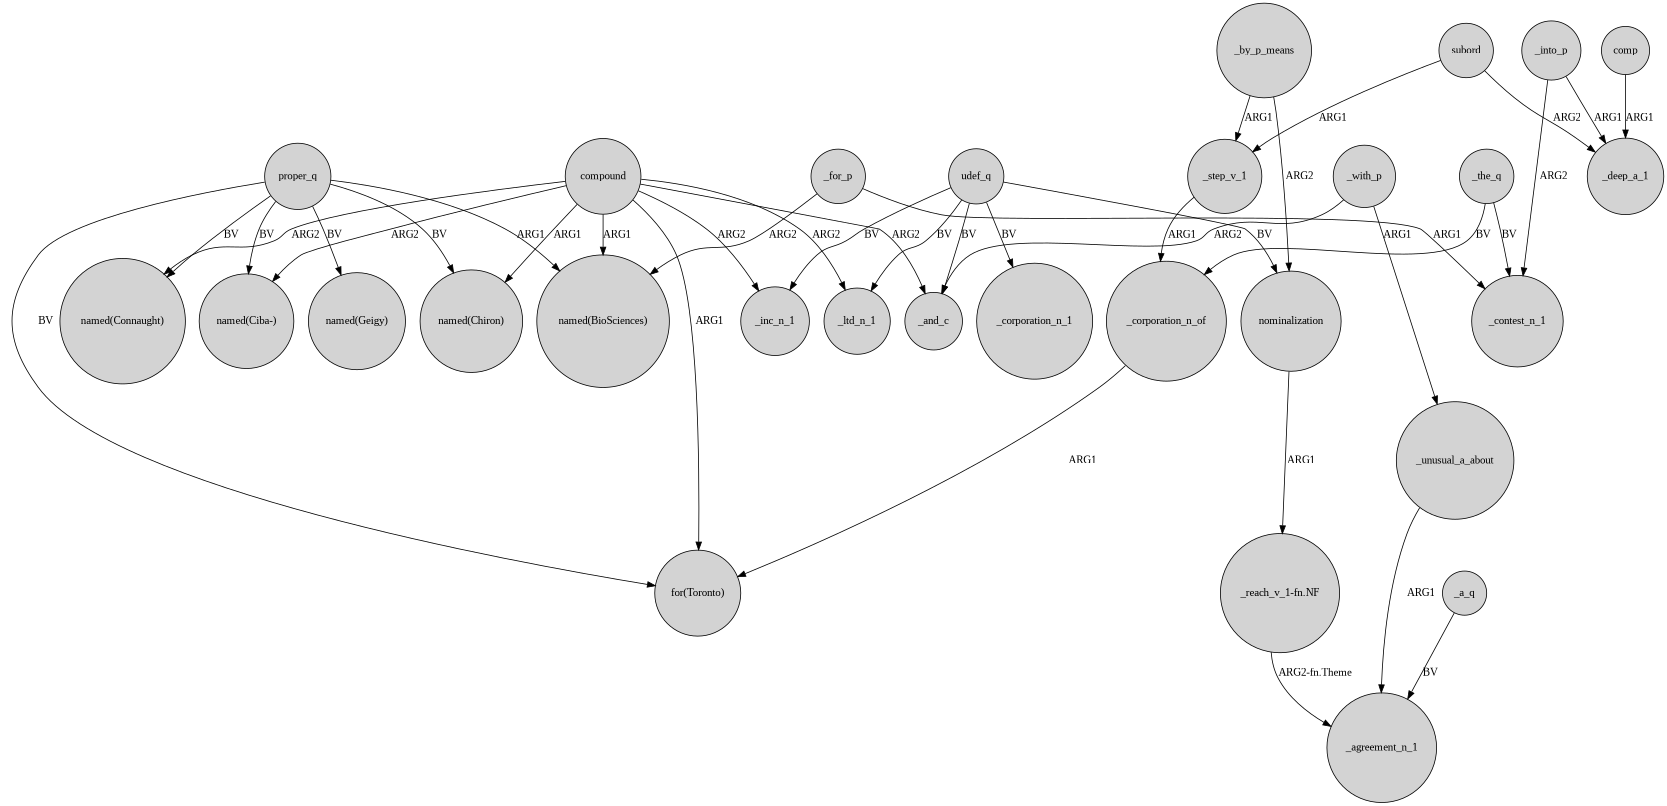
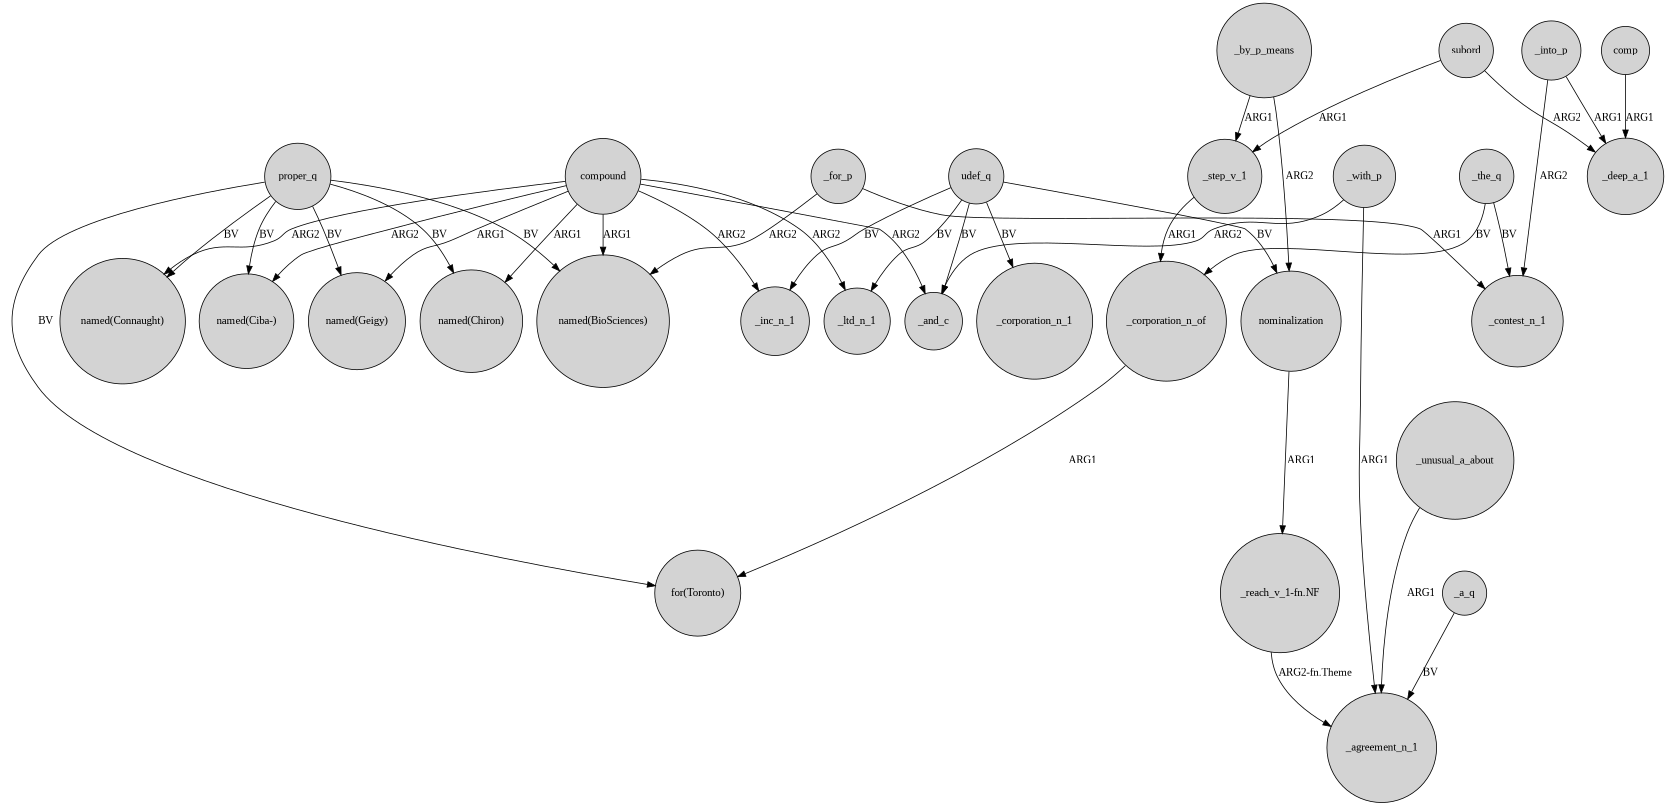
edge "proper_q" -> "named(BioSciences)": label "ARG1" -> "BV"
edge "_with_p" -> "_unusual_a_about": now "_with_p" -> "_agreement_n_1"
edge "compound" -> "for(Toronto)": now "compound" -> "named(Geigy)"
